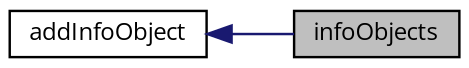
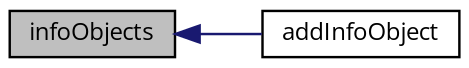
edge "infoObjects" -> "addInfoObject": reversed
